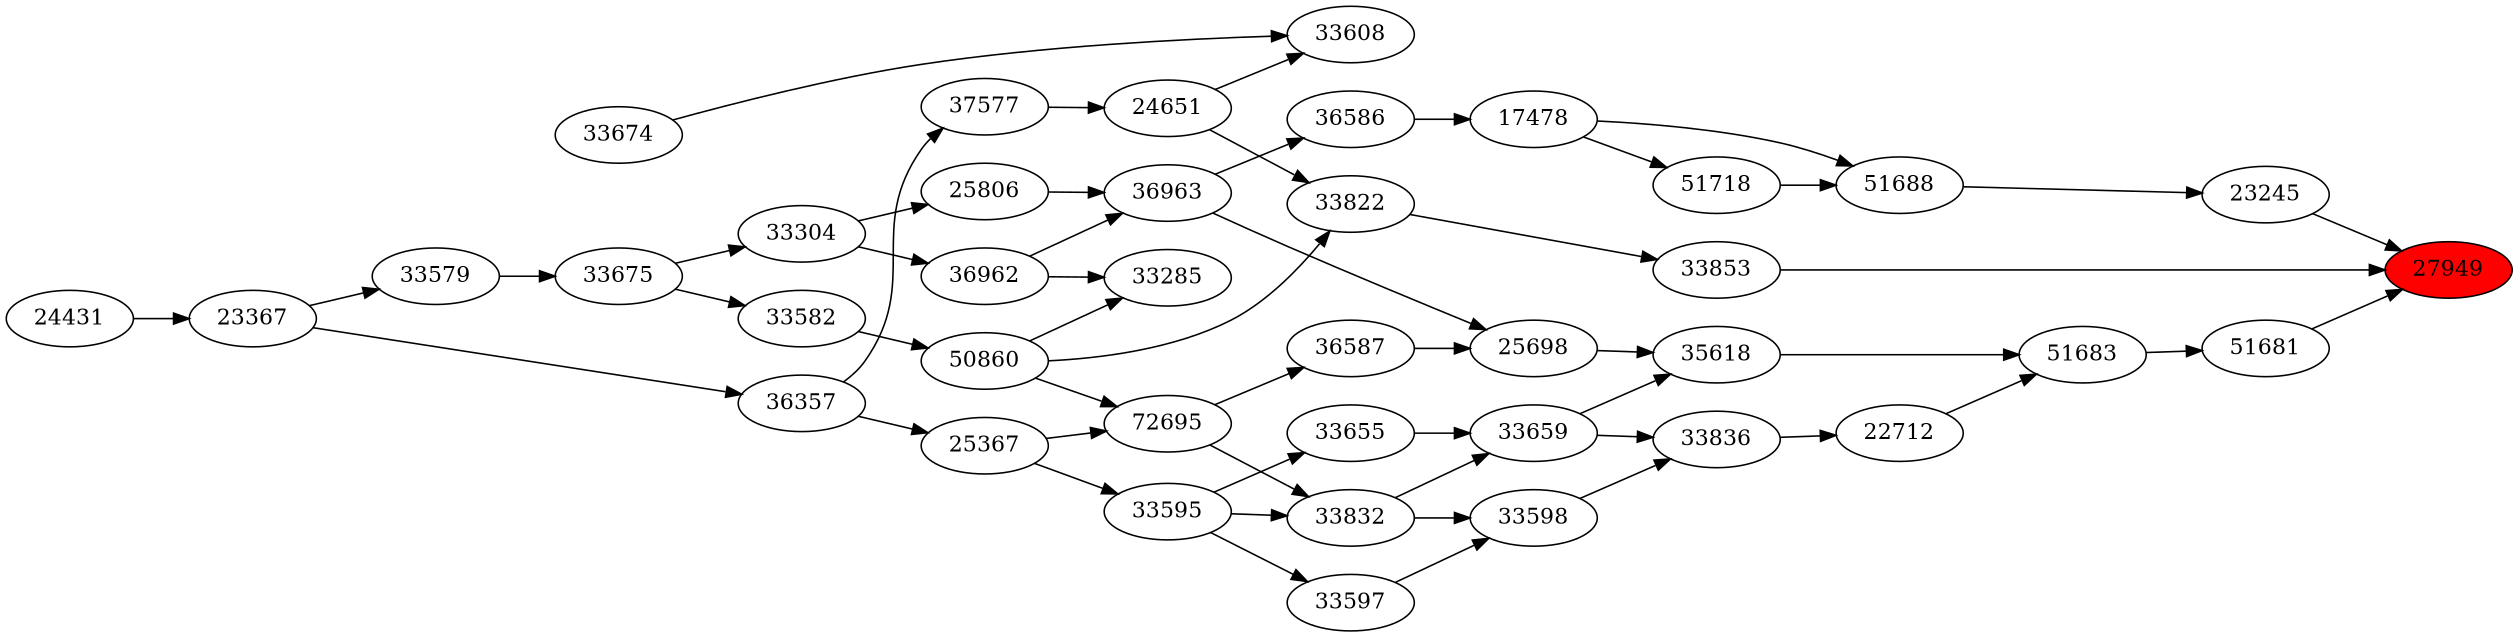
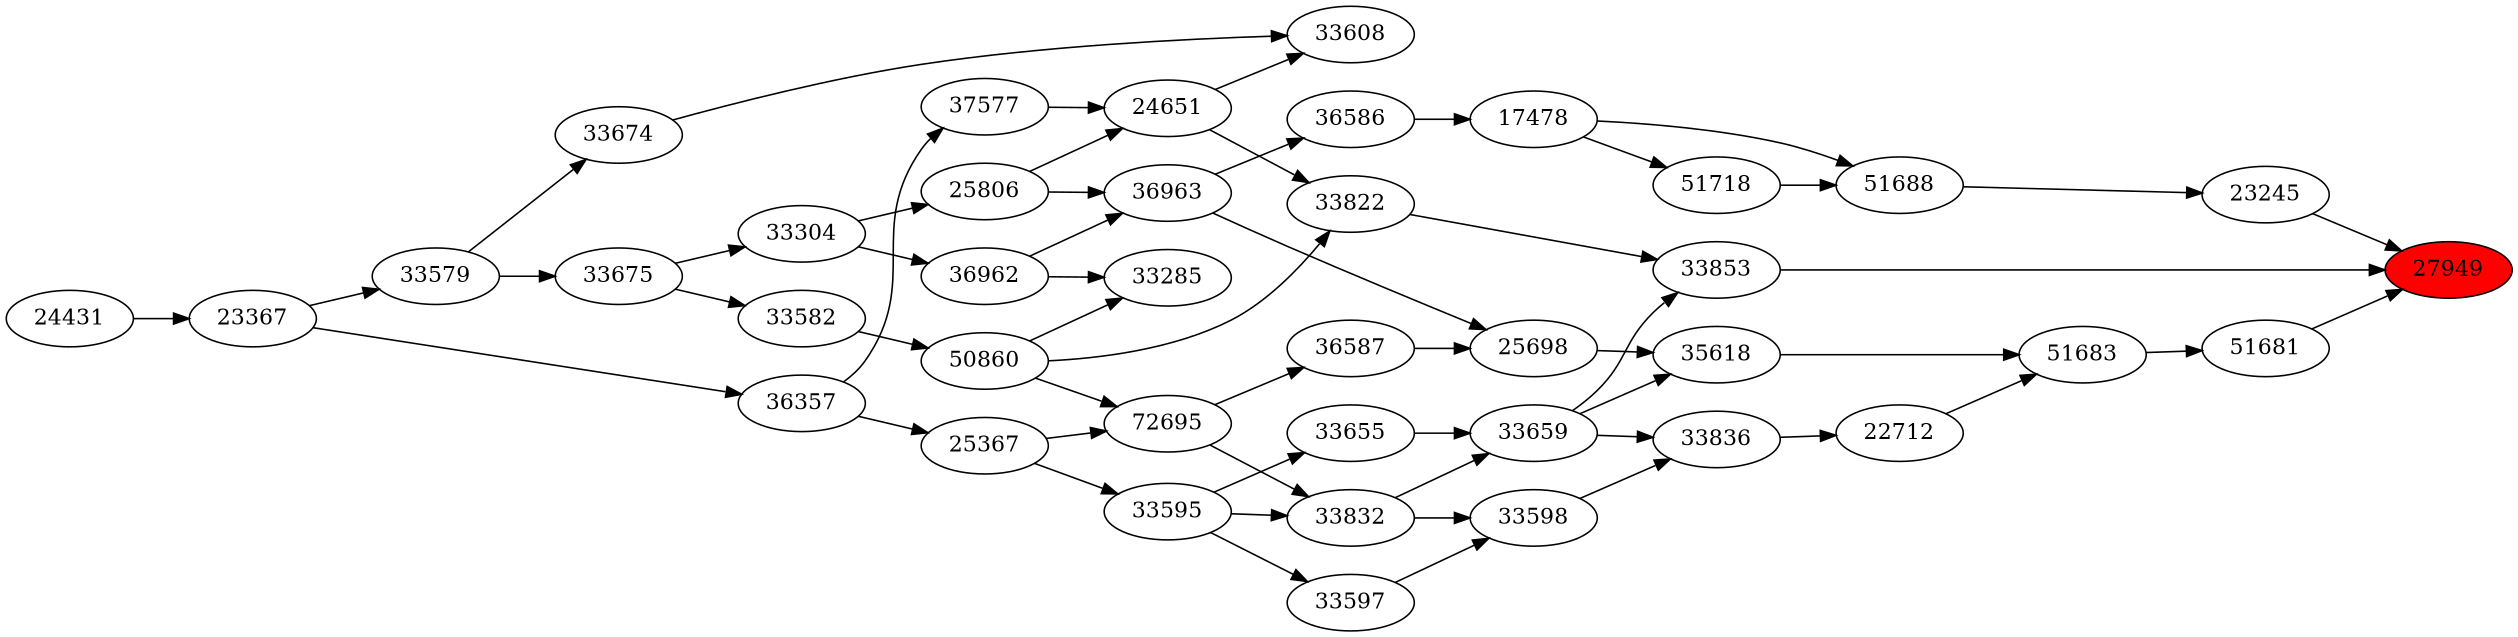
edge "25806" -> "24651": added
edge "33579" -> "33674": added
edge "33659" -> "33853": added
